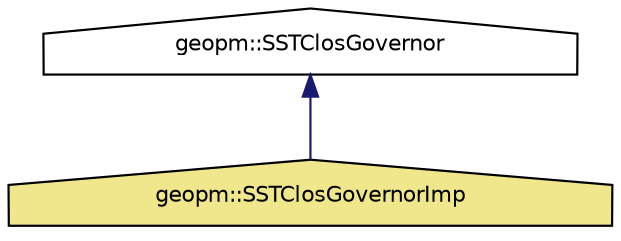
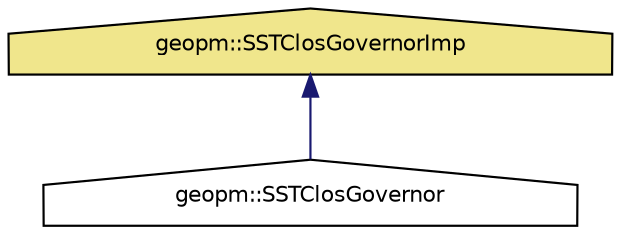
edge "geopm::SSTClosGovernorImp" -> "geopm::SSTClosGovernor": reversed
